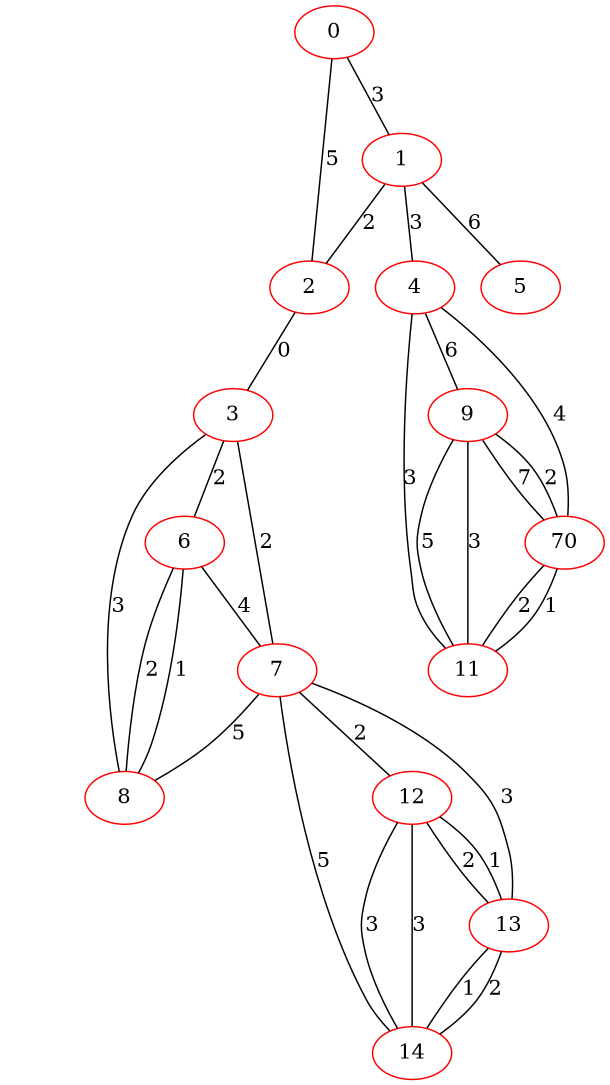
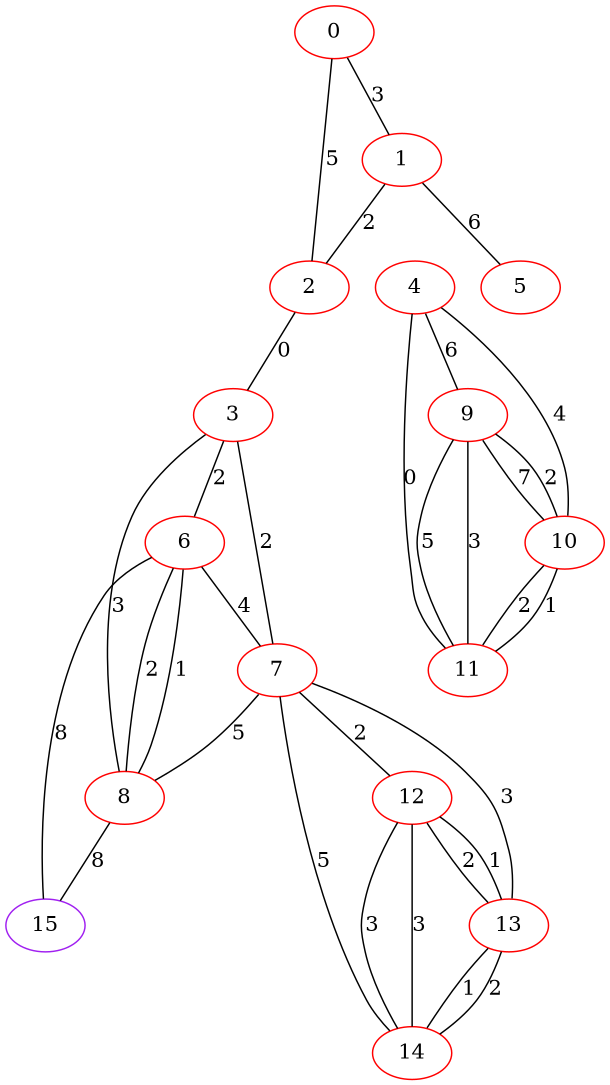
edge "1" -- "4": removed, label "3"
edge "4" -- "11": label "3" -> "0"
node "70": label "70" -> "10"
node "15": added
